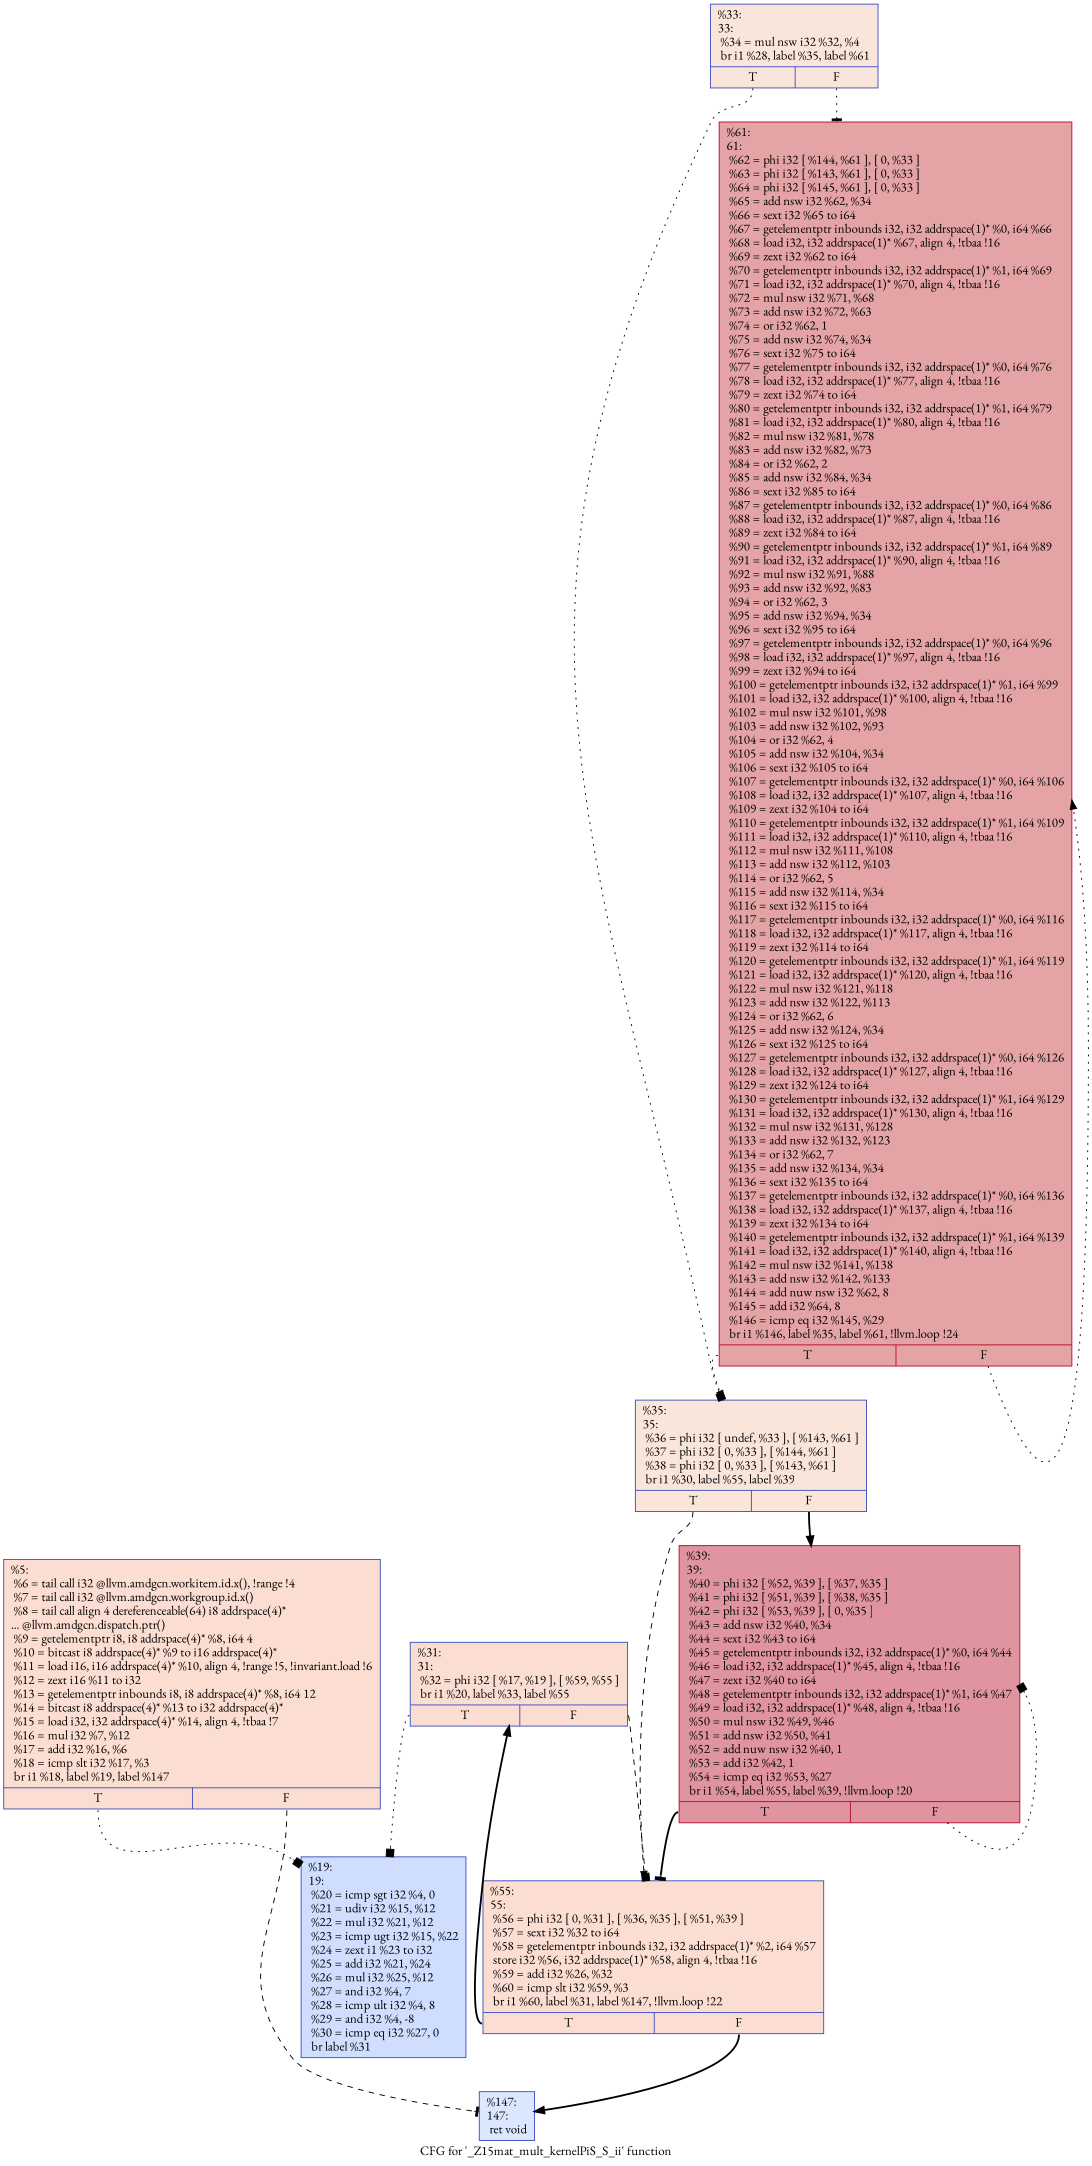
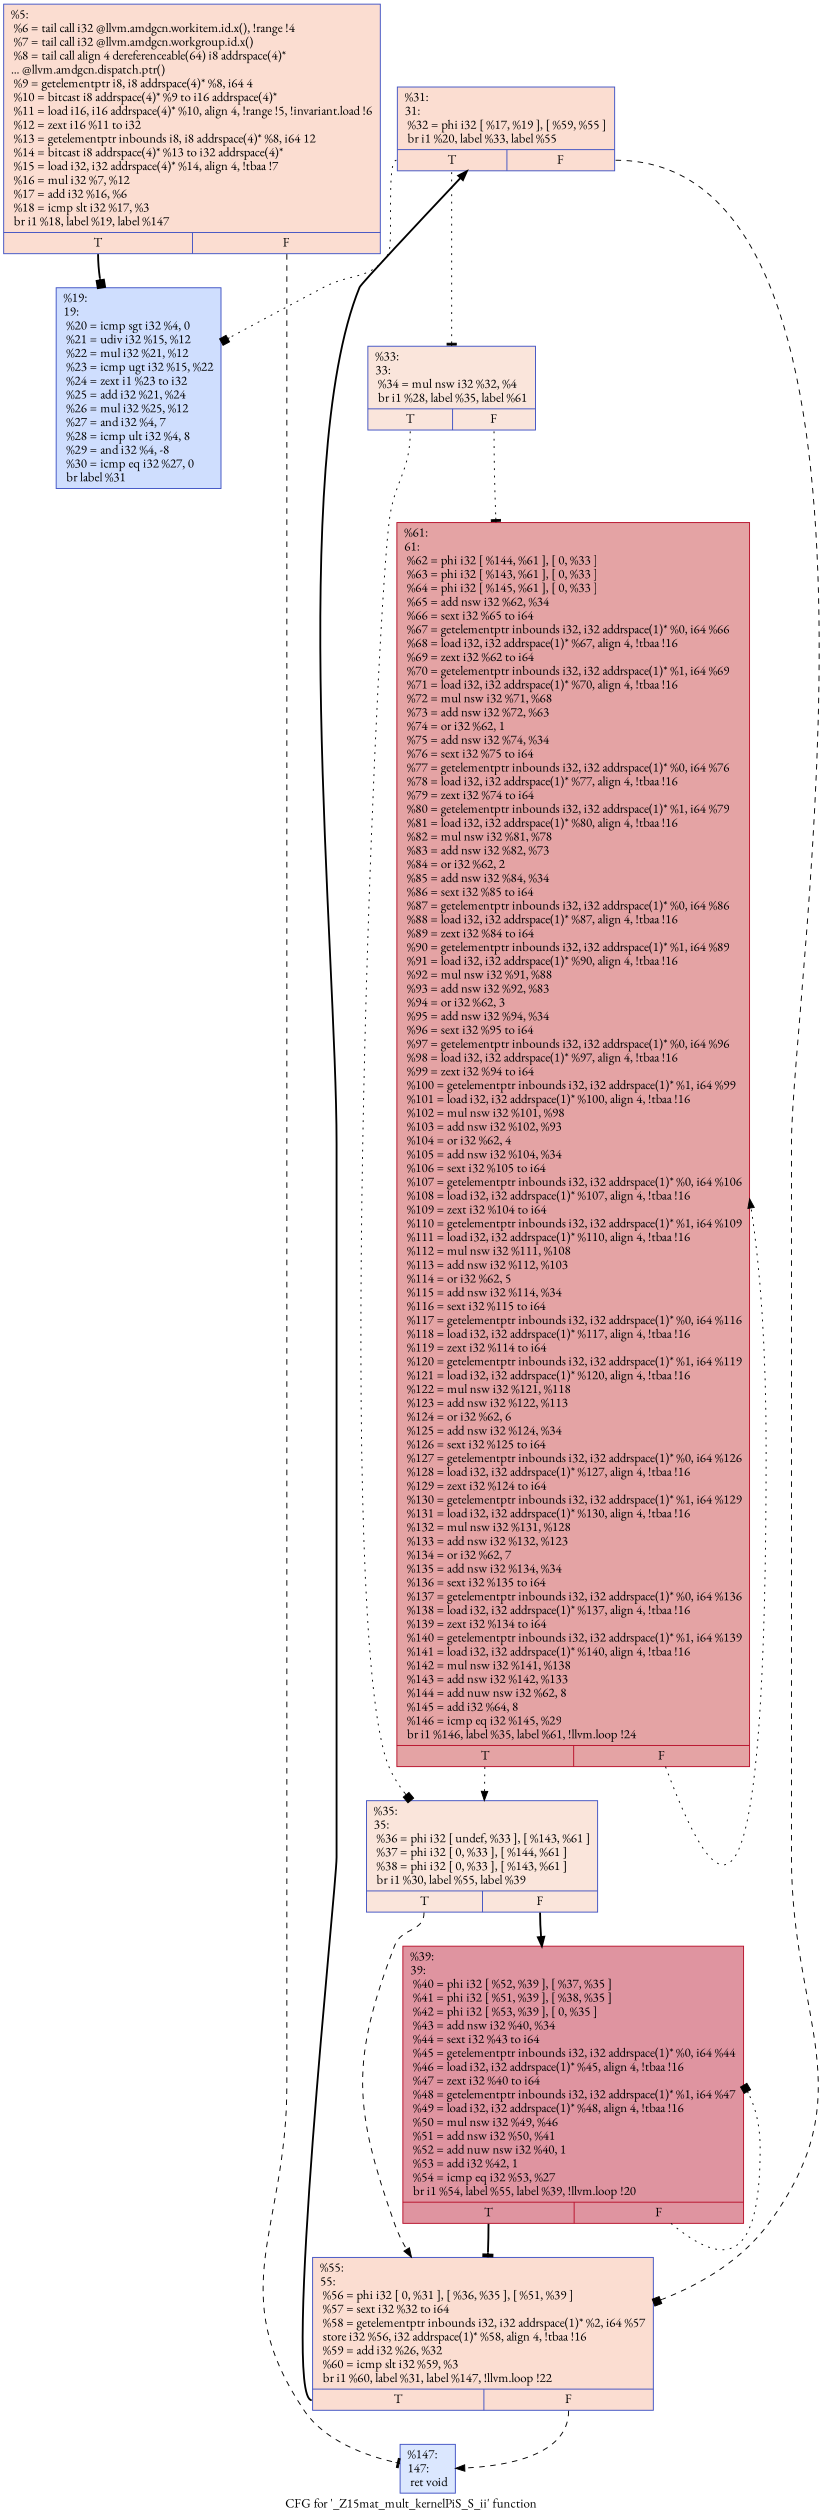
edge "%31:" -> "%33:": added
edge "%5:" -> "%19:": style dotted -> bold
edge "%55:" -> "%147:": style bold -> dashed
